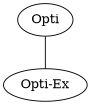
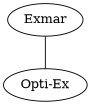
node "Opti": label "Opti" -> "Exmar"
